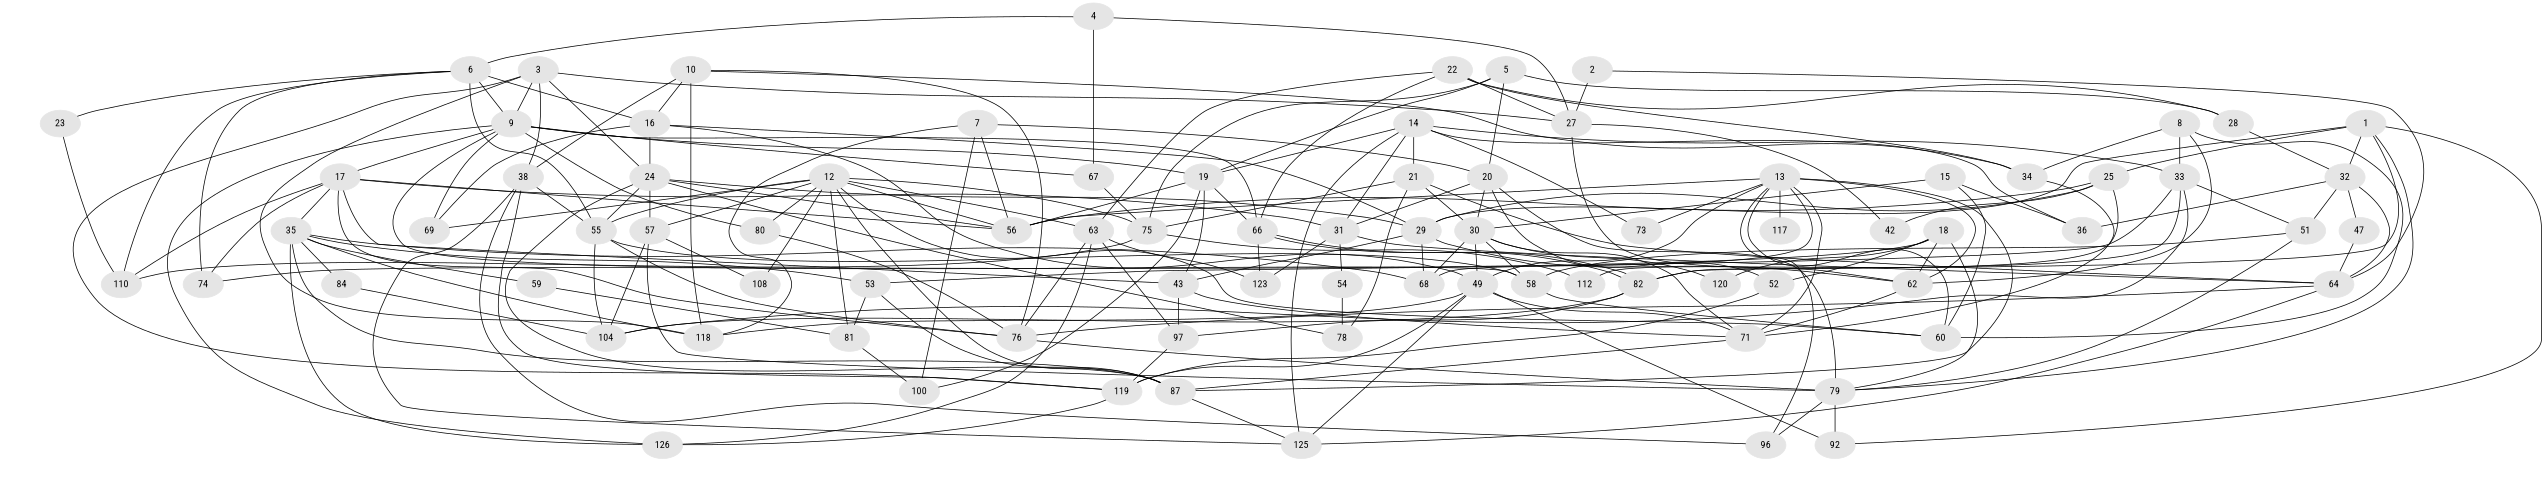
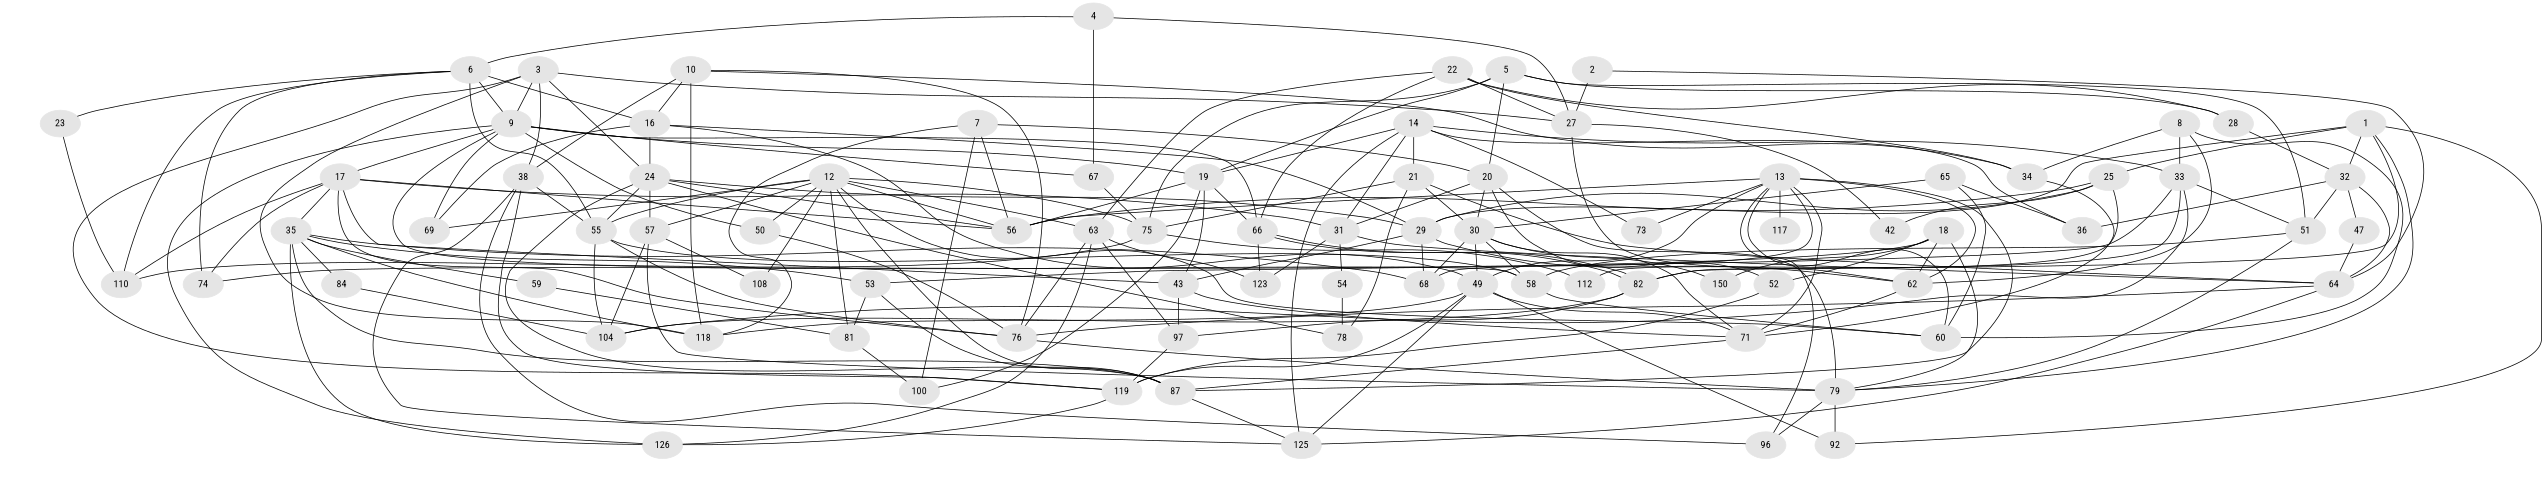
edge "5" -- "51": added
node "15": label "15" -> "65"
node "80": label "80" -> "50"
node "120": label "120" -> "150"
